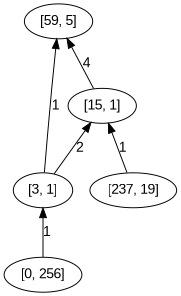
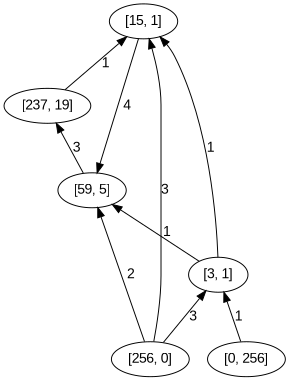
edge "[3, 1]" -> "[15, 1]": label "2" -> "1"
edge "[59, 5]" -> "[237, 19]": added, label "3"
node "[256, 0]": added
